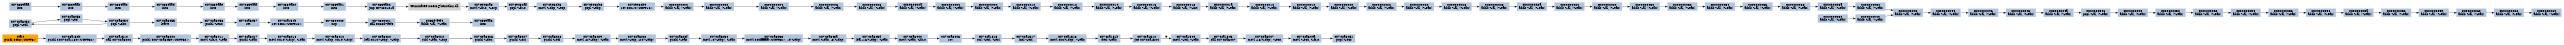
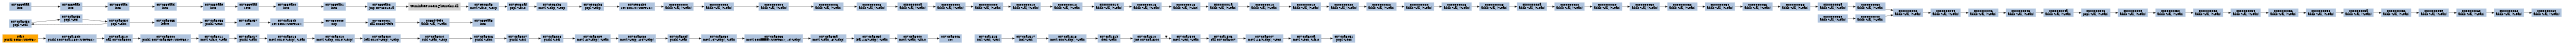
node "0x7c839aaf int3": label "0x7c839aaf int3" -> "0x7c839aaf ret3"
edge "0x742a6446 ret" -> "0x742a1515 xorl %esi, %esi": removed
